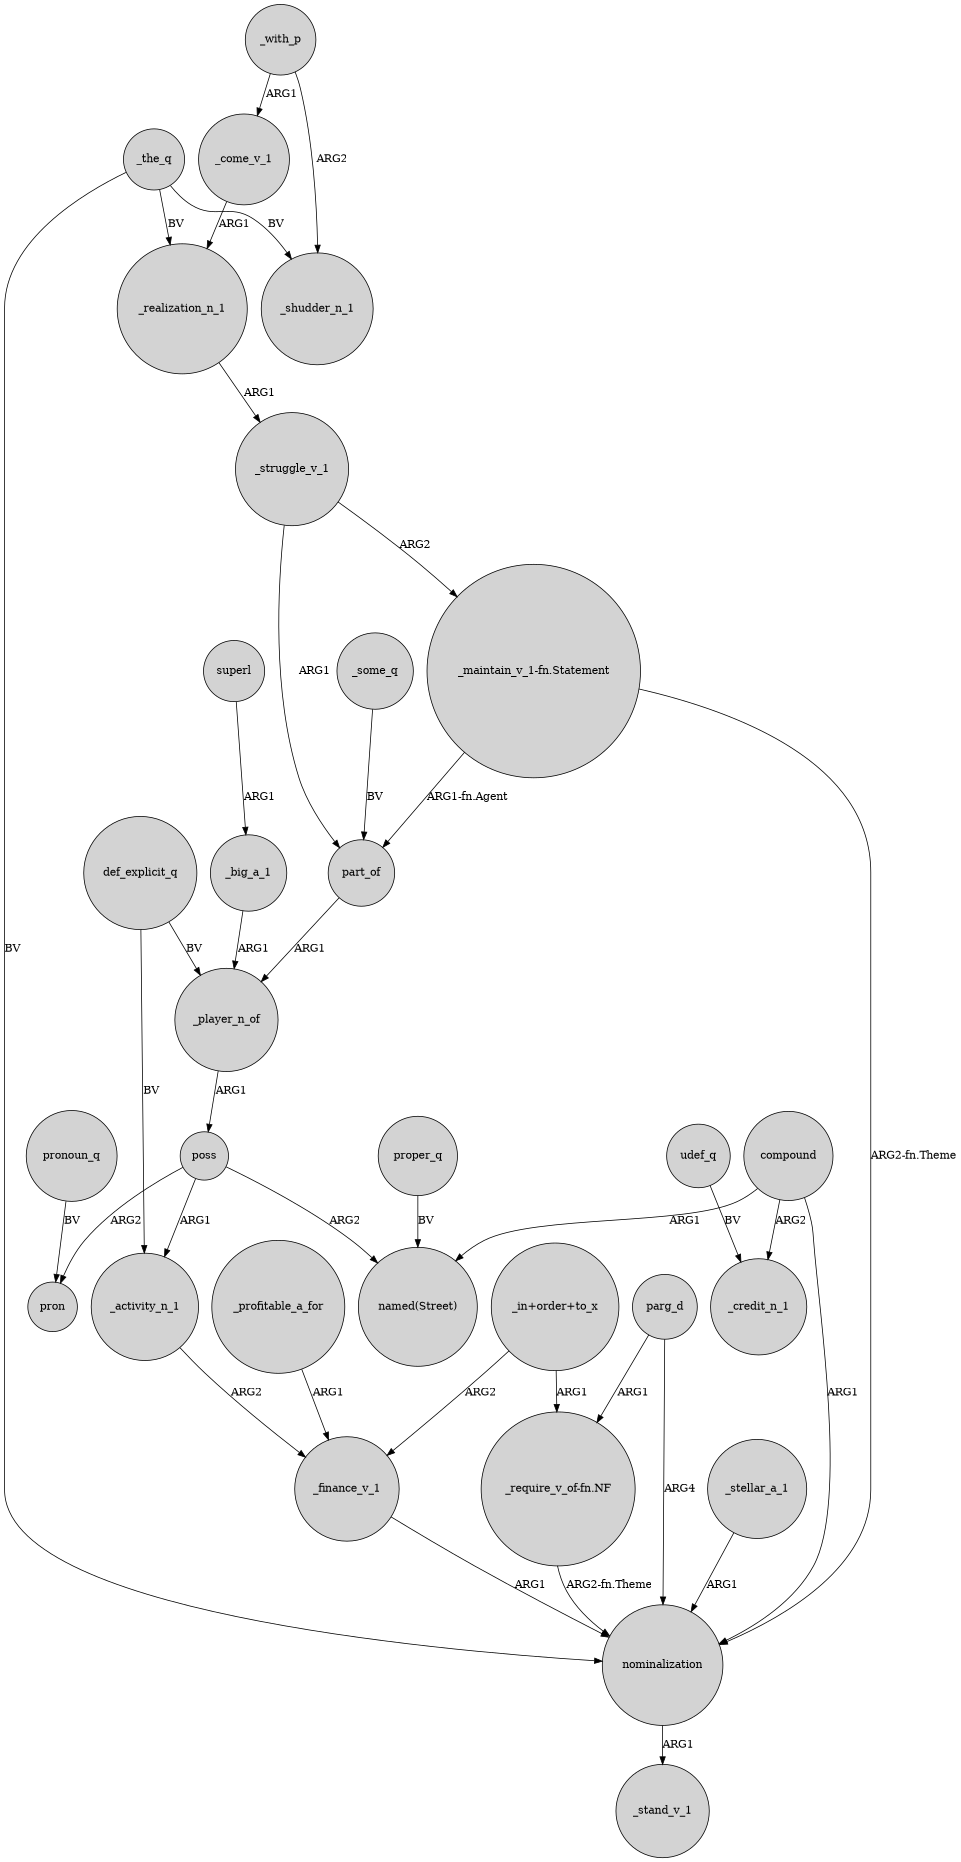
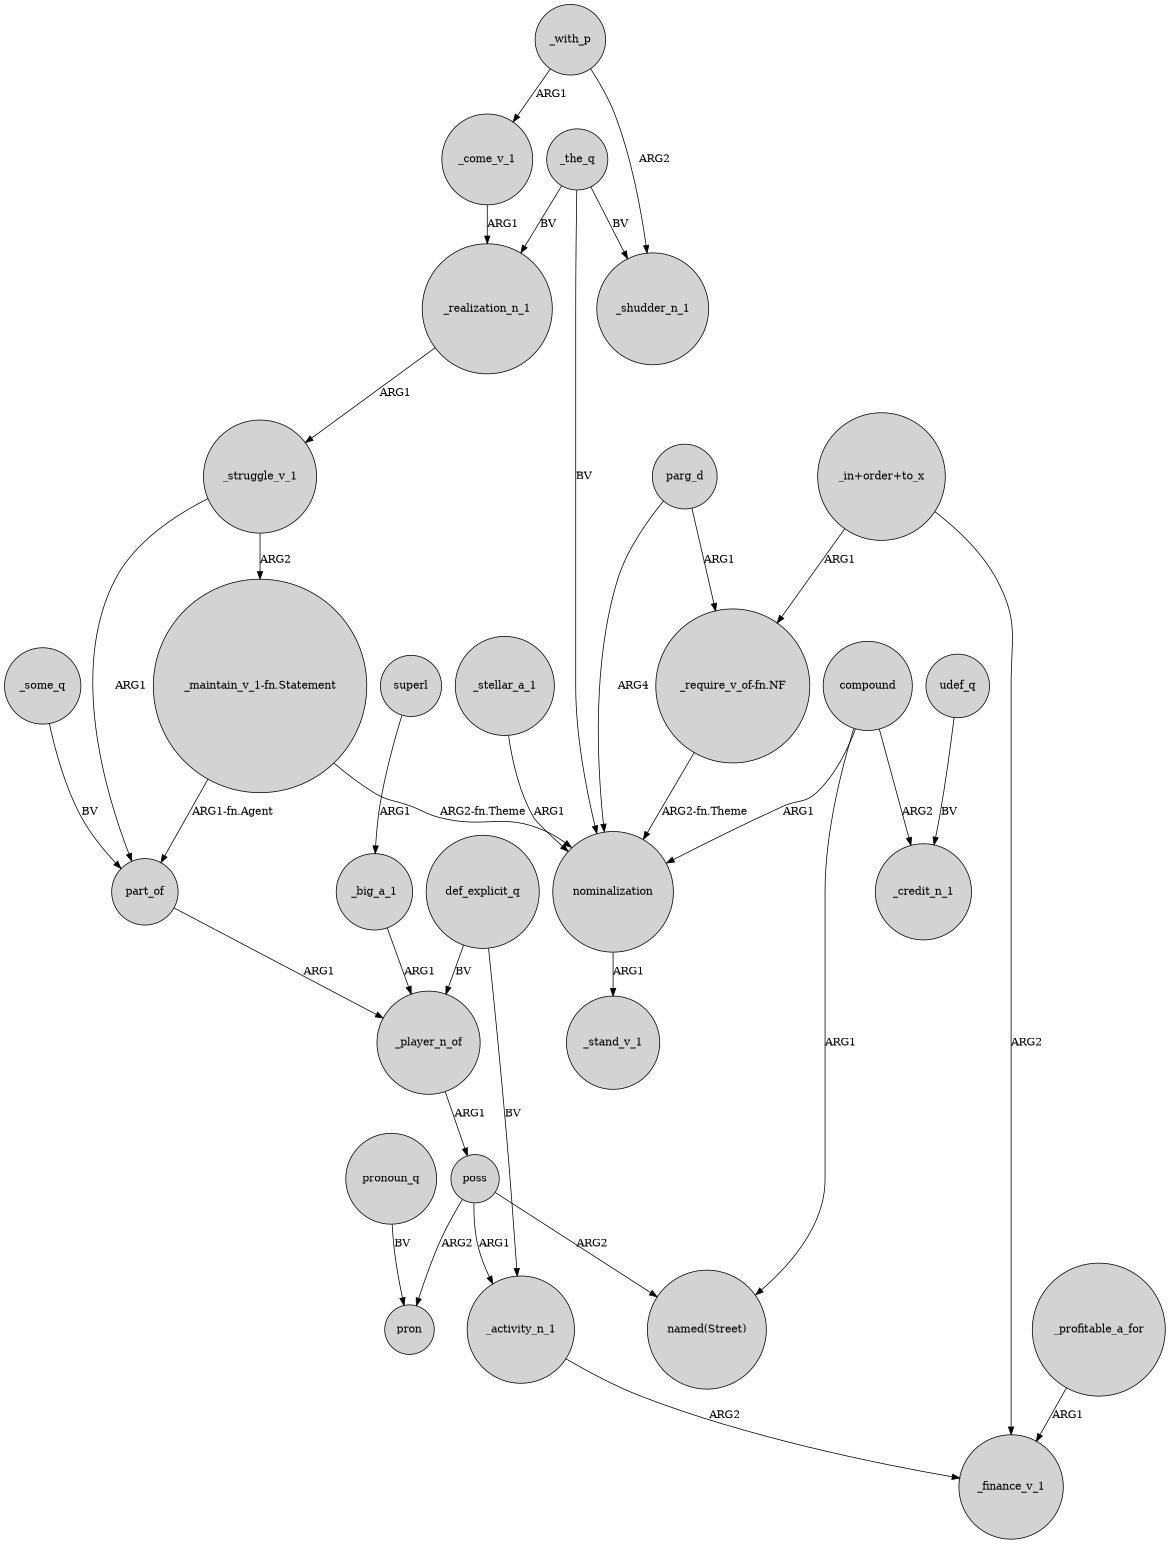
node "proper_q": removed
edge "_finance_v_1" -> "nominalization": removed, label "ARG1"
